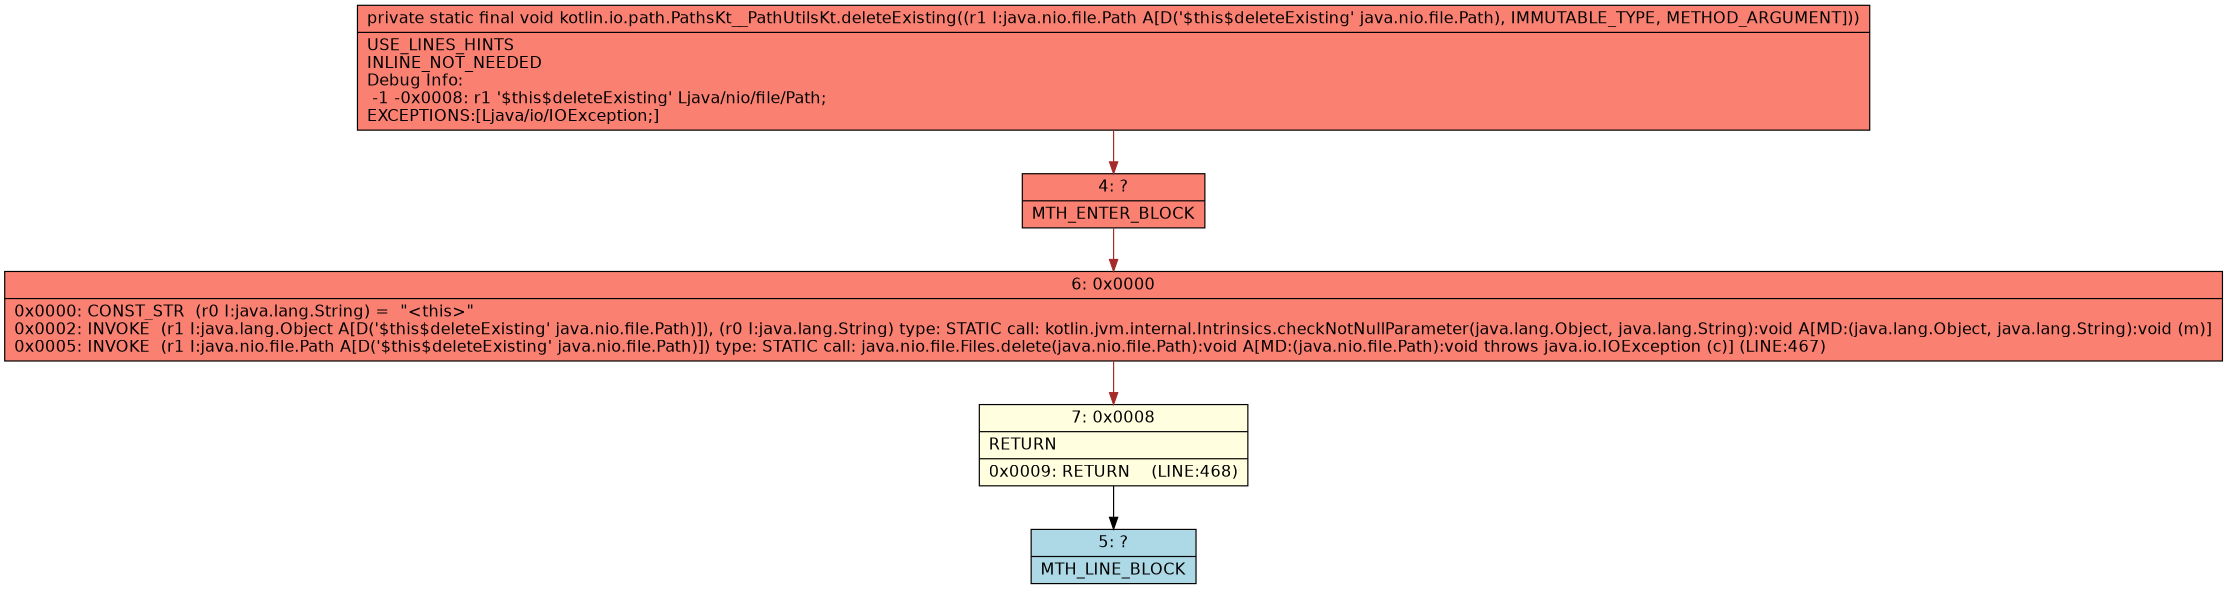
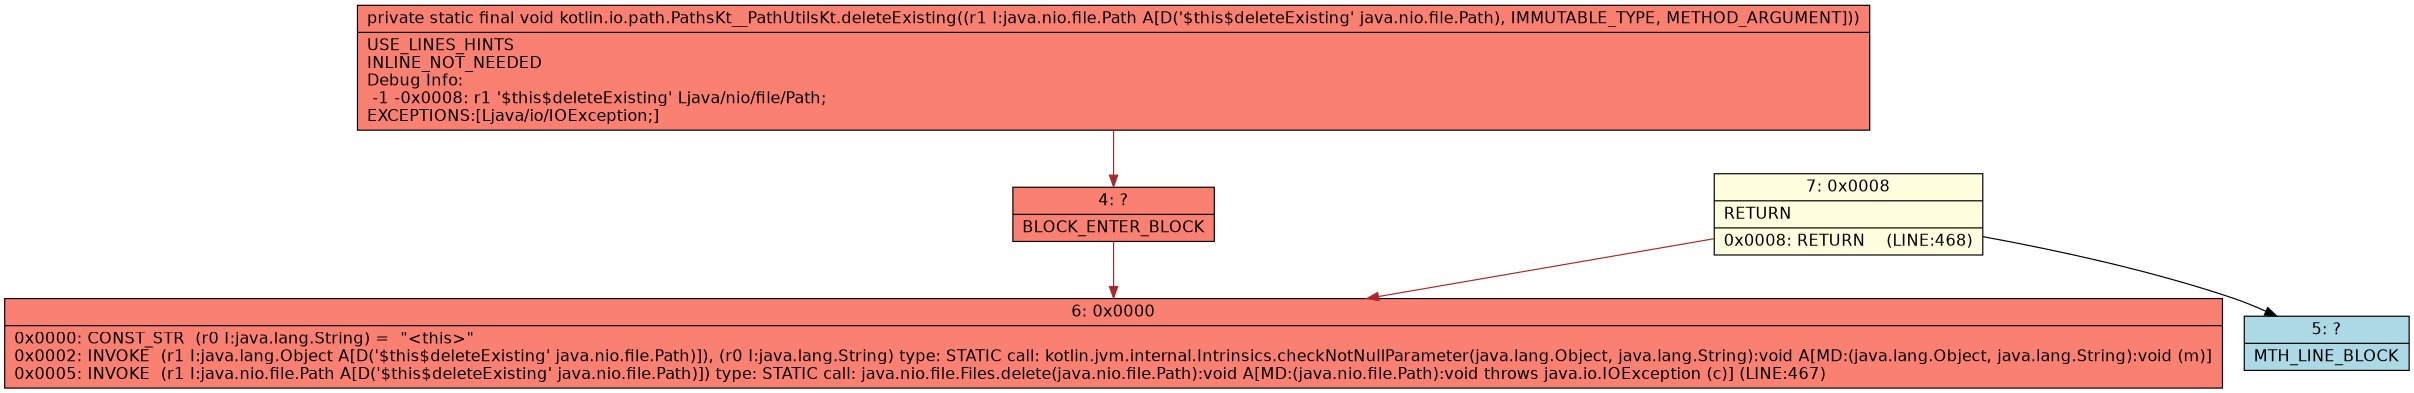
node "4: ?": text "MTH_ENTER_BLOCK" -> "BLOCK_ENTER_BLOCK"
edge "6: 0x0000" -> "7: 0x0008": reversed
node "7: 0x0008": text "0x0009: RETURN    (LINE:468)" -> "0x0008: RETURN    (LINE:468)"
